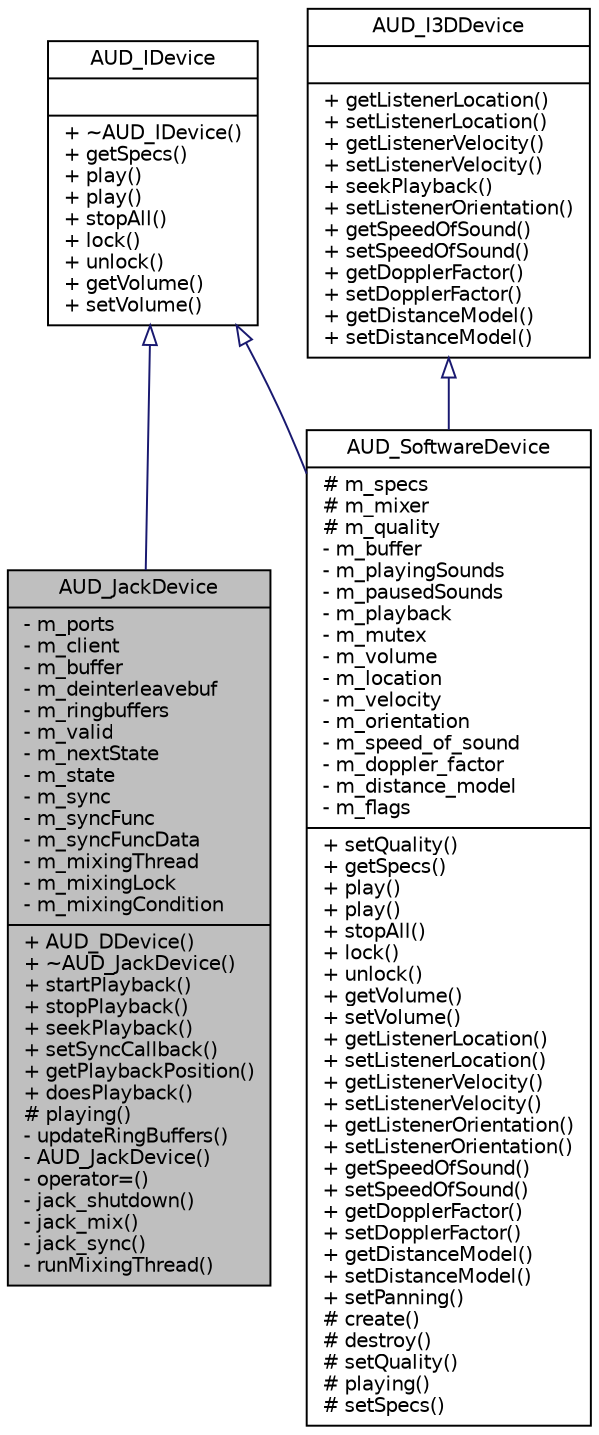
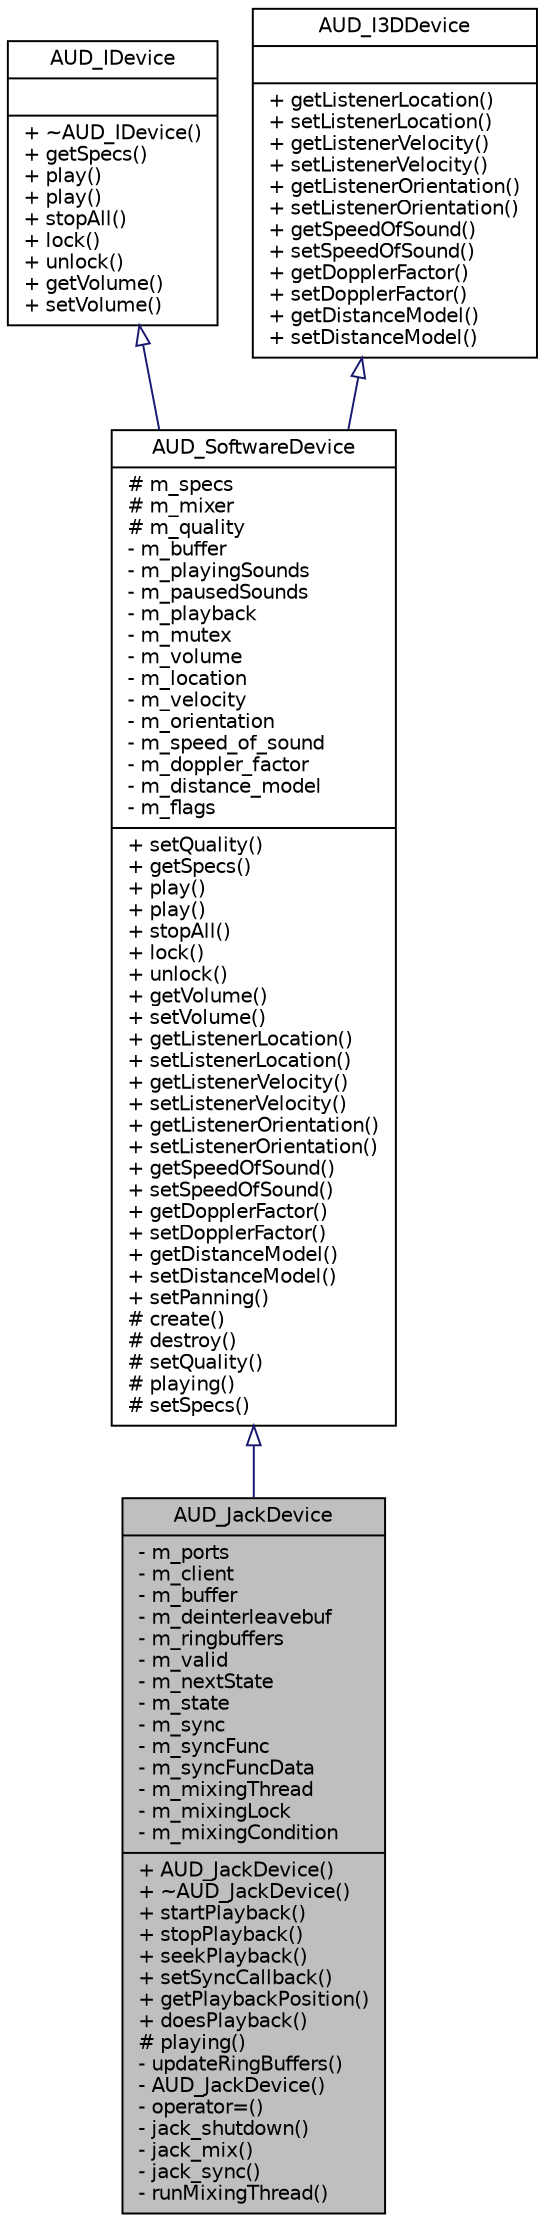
node "AUD_I3DDevice": text "+ seekPlayback()" -> "+ getListenerOrientation()"
edge "AUD_JackDevice" -> "AUD_IDevice": now "AUD_JackDevice" -> "AUD_SoftwareDevice"
node "AUD_JackDevice": text "+ AUD_DDevice()" -> "+ AUD_JackDevice()"
